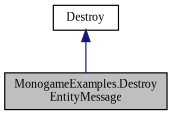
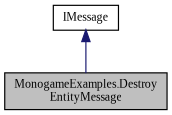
node "Destroy": label "Destroy" -> "IMessage"
